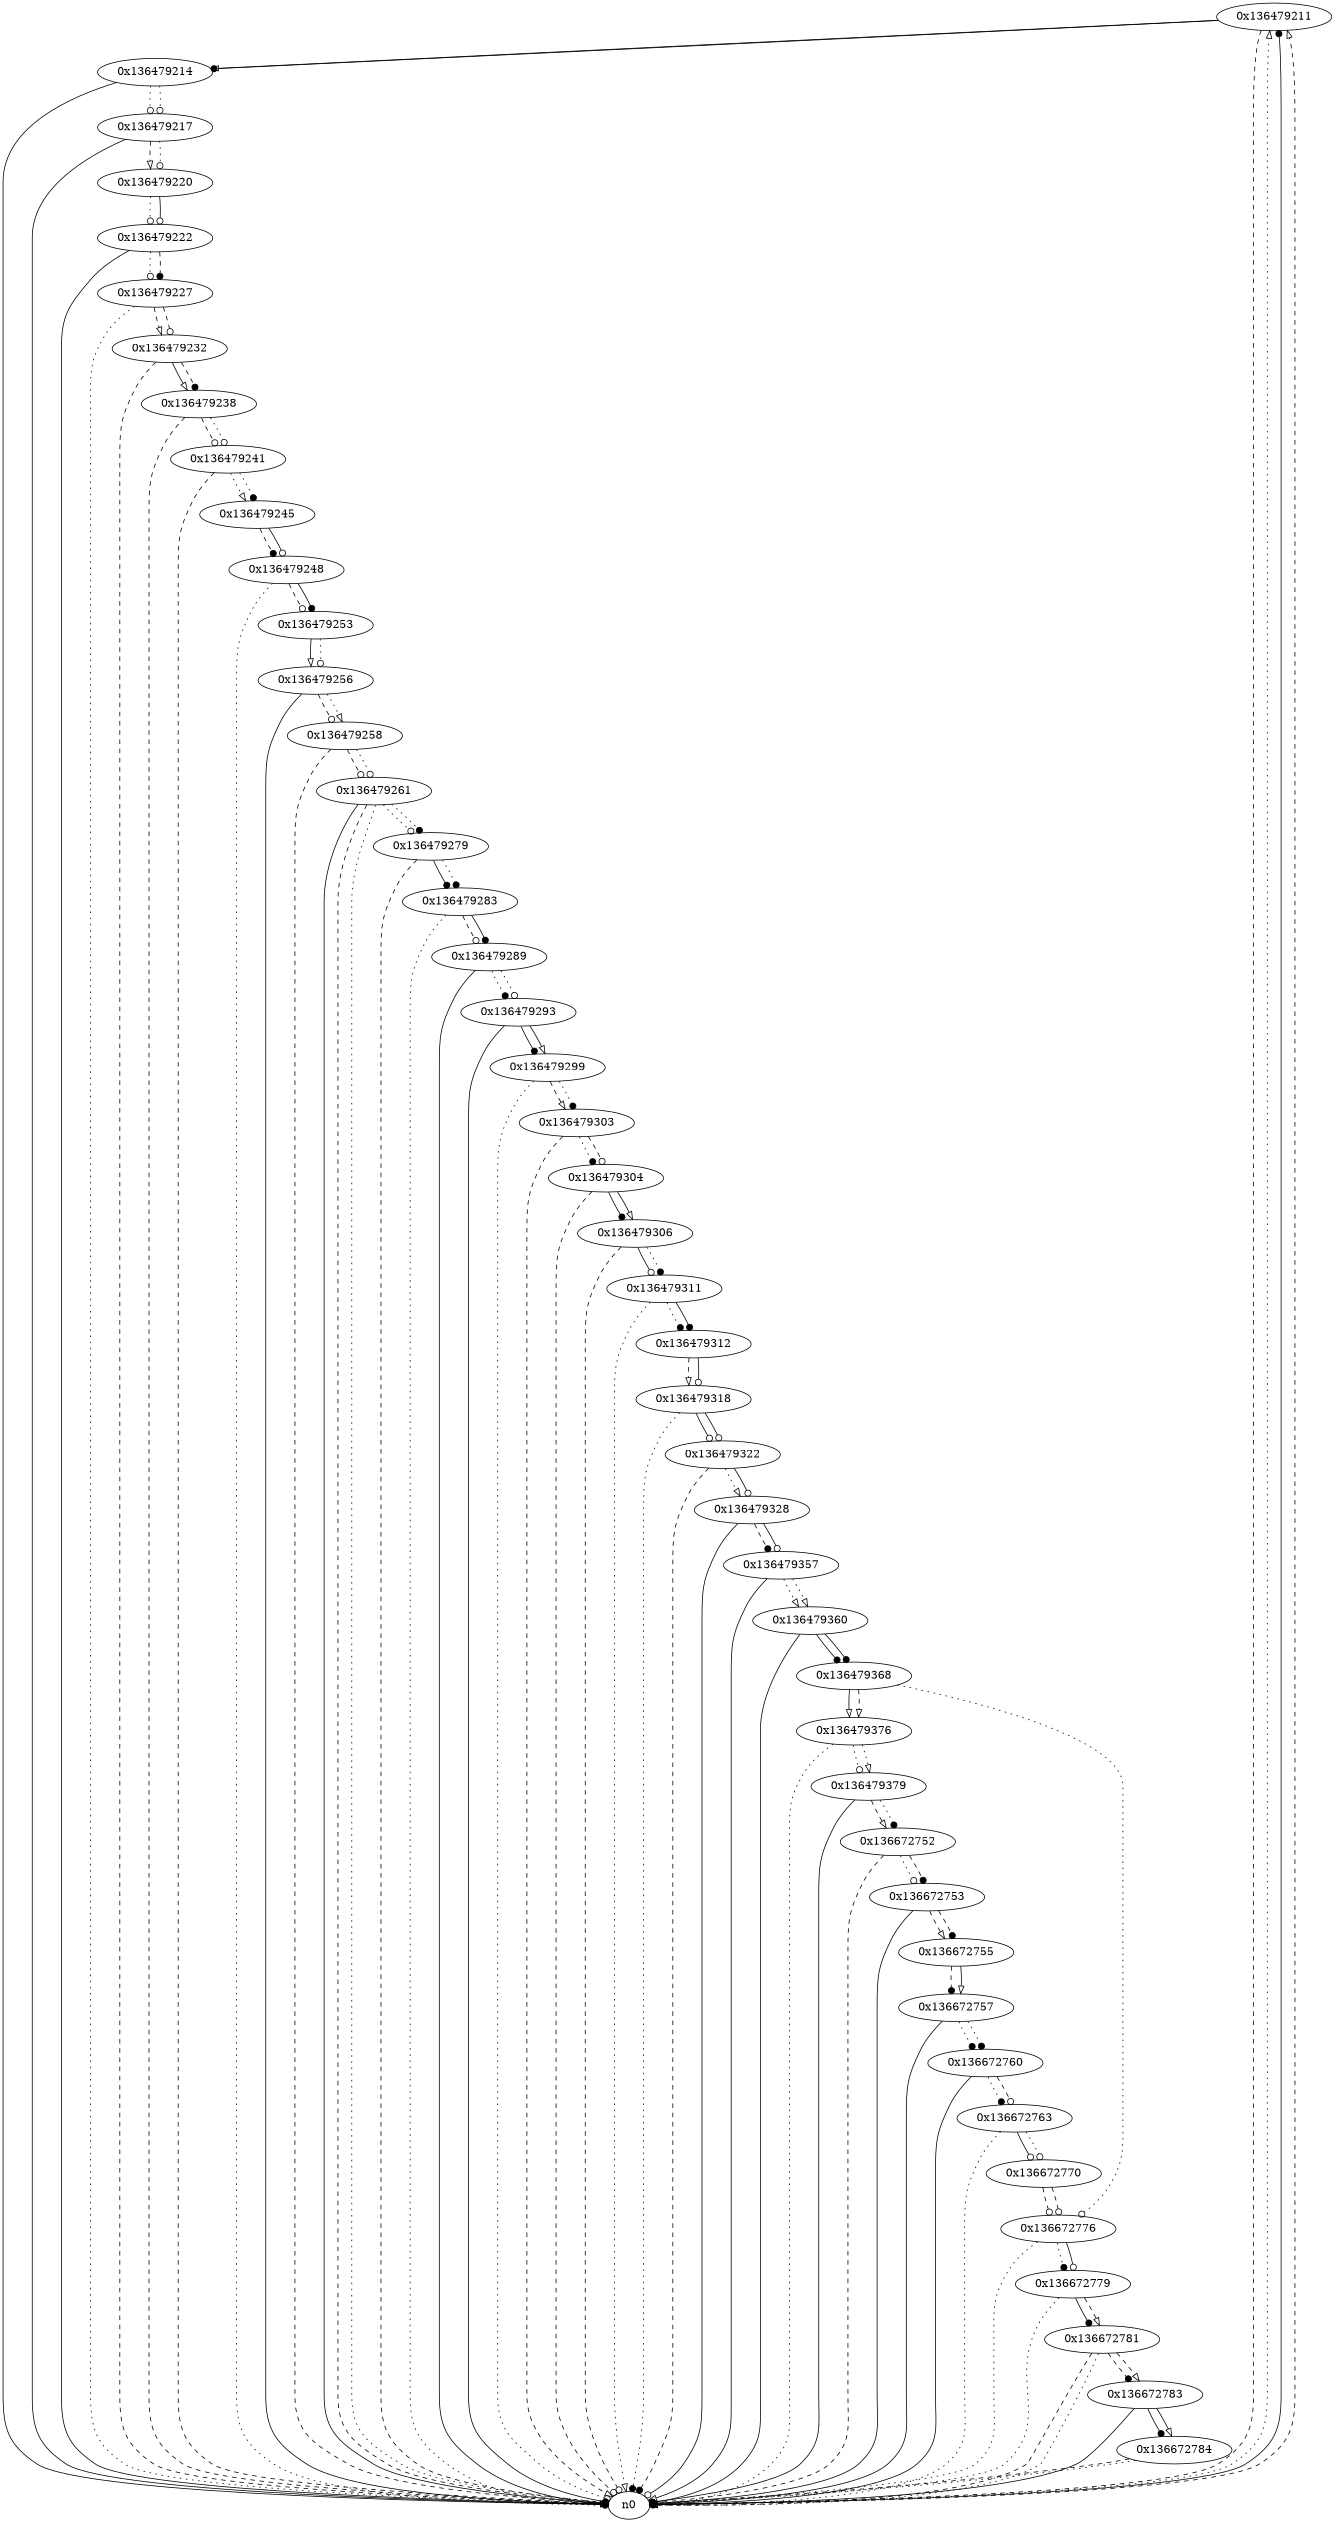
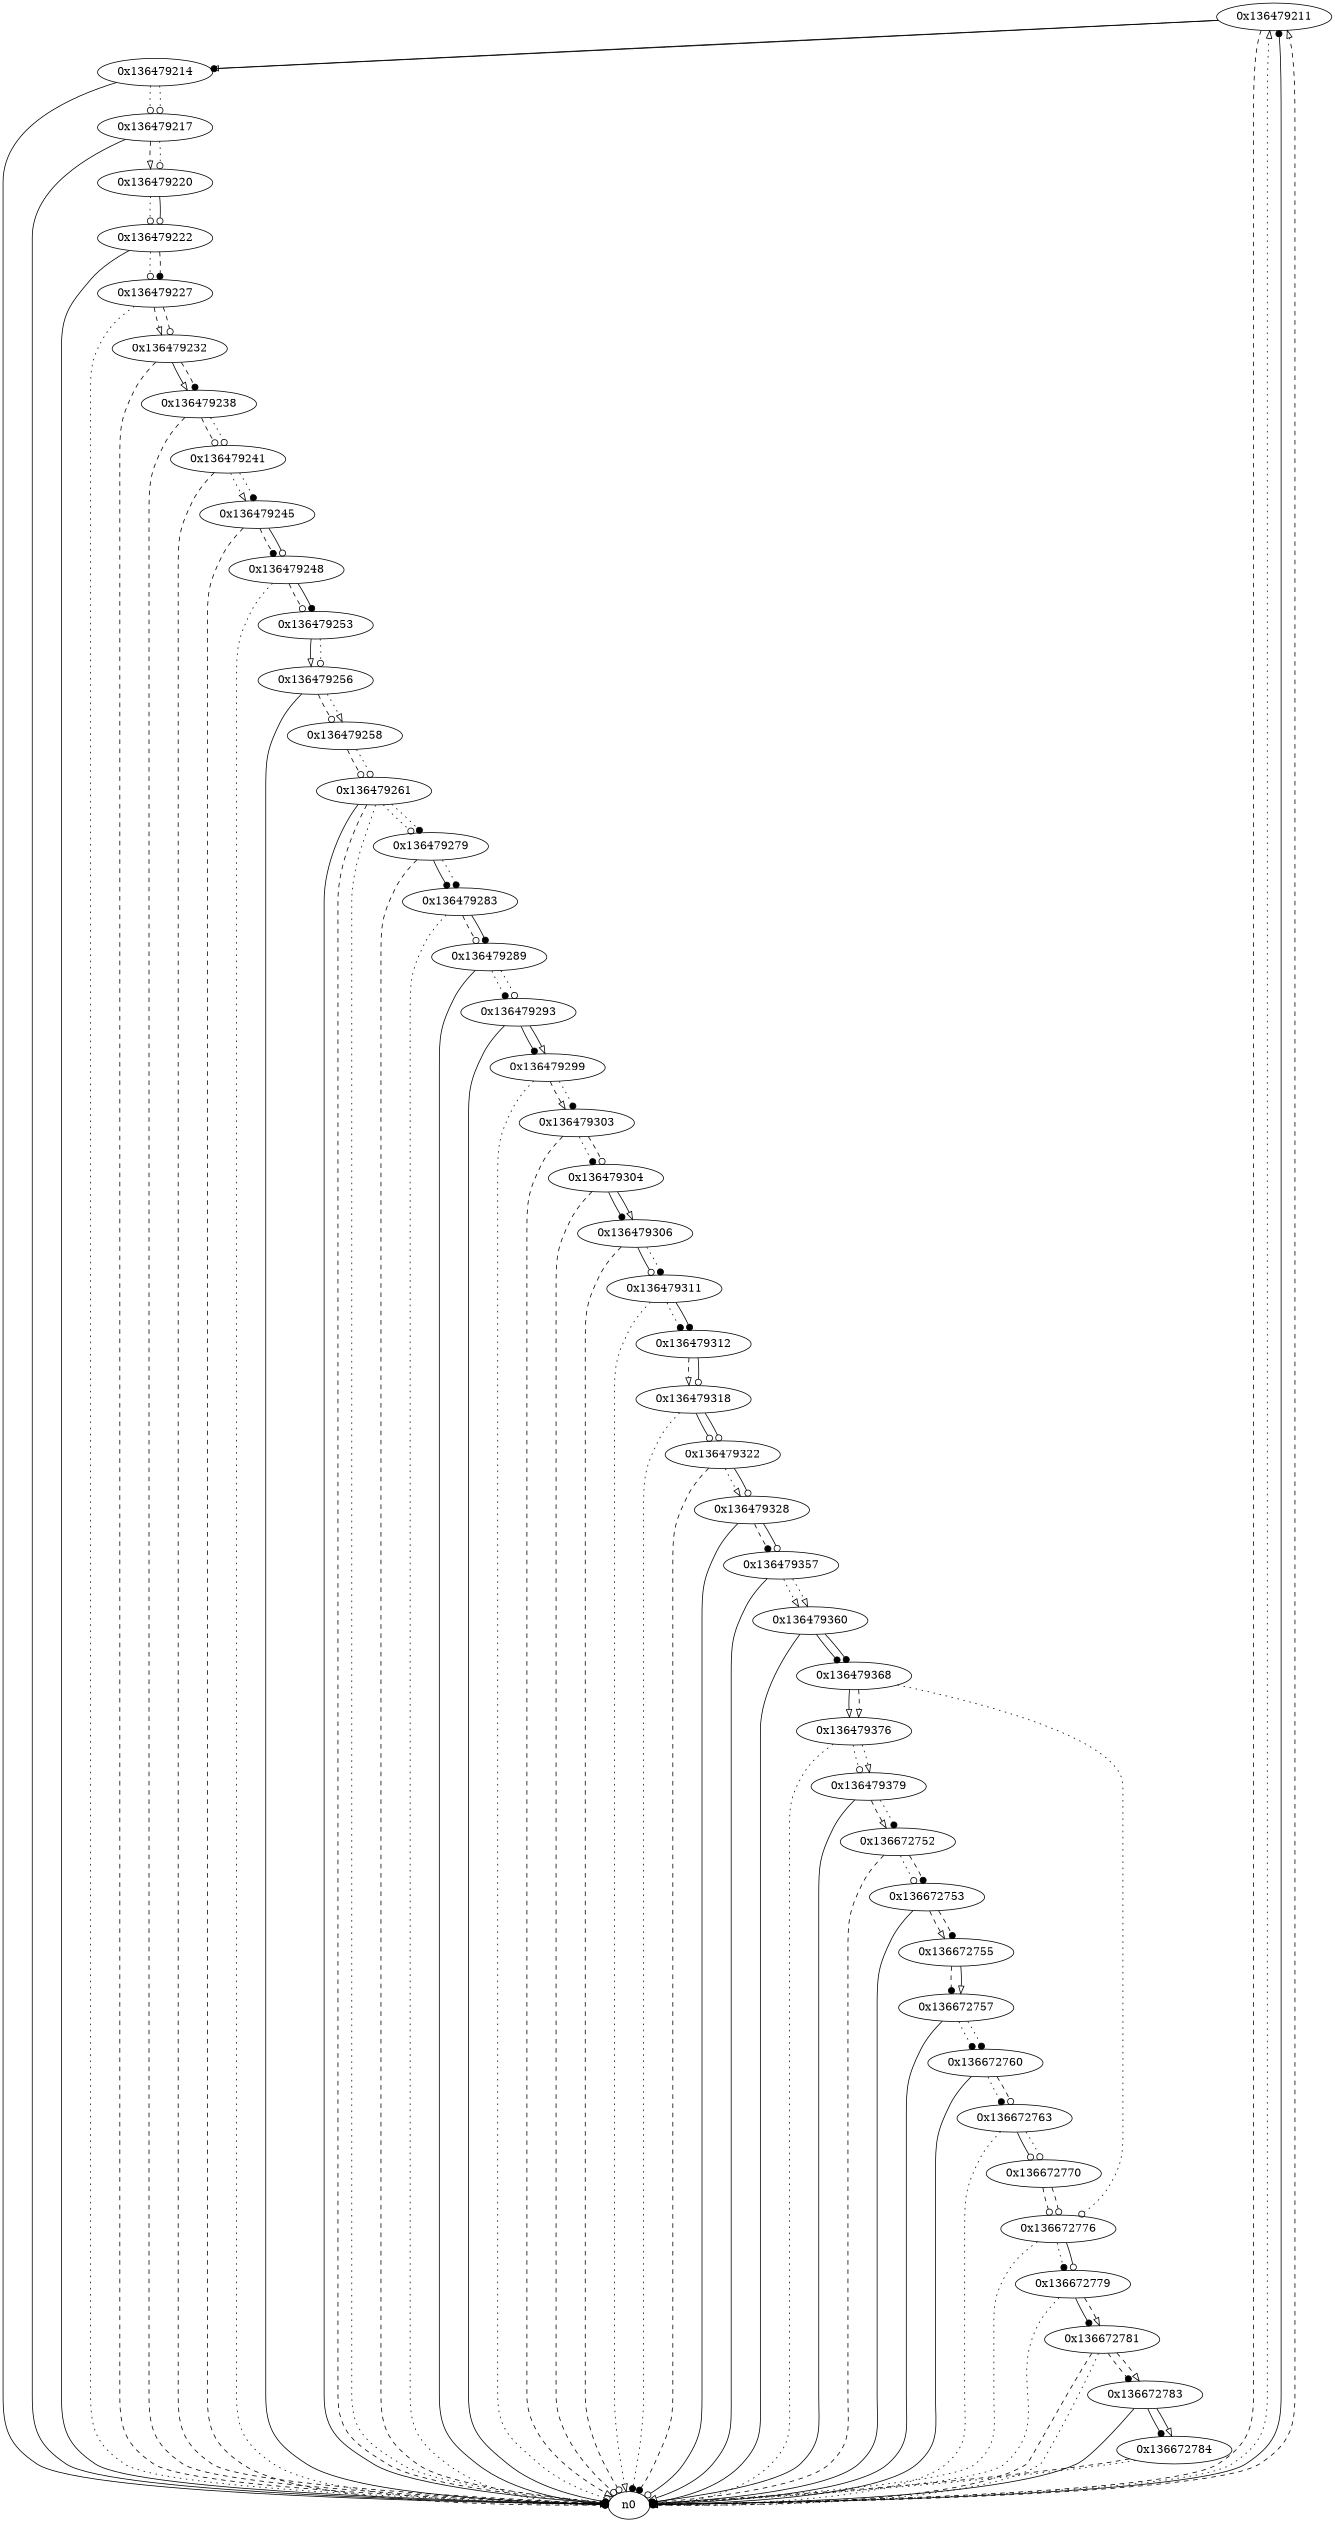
edge "0x136479258" -> "n0": now "0x136479245" -> "n0"
